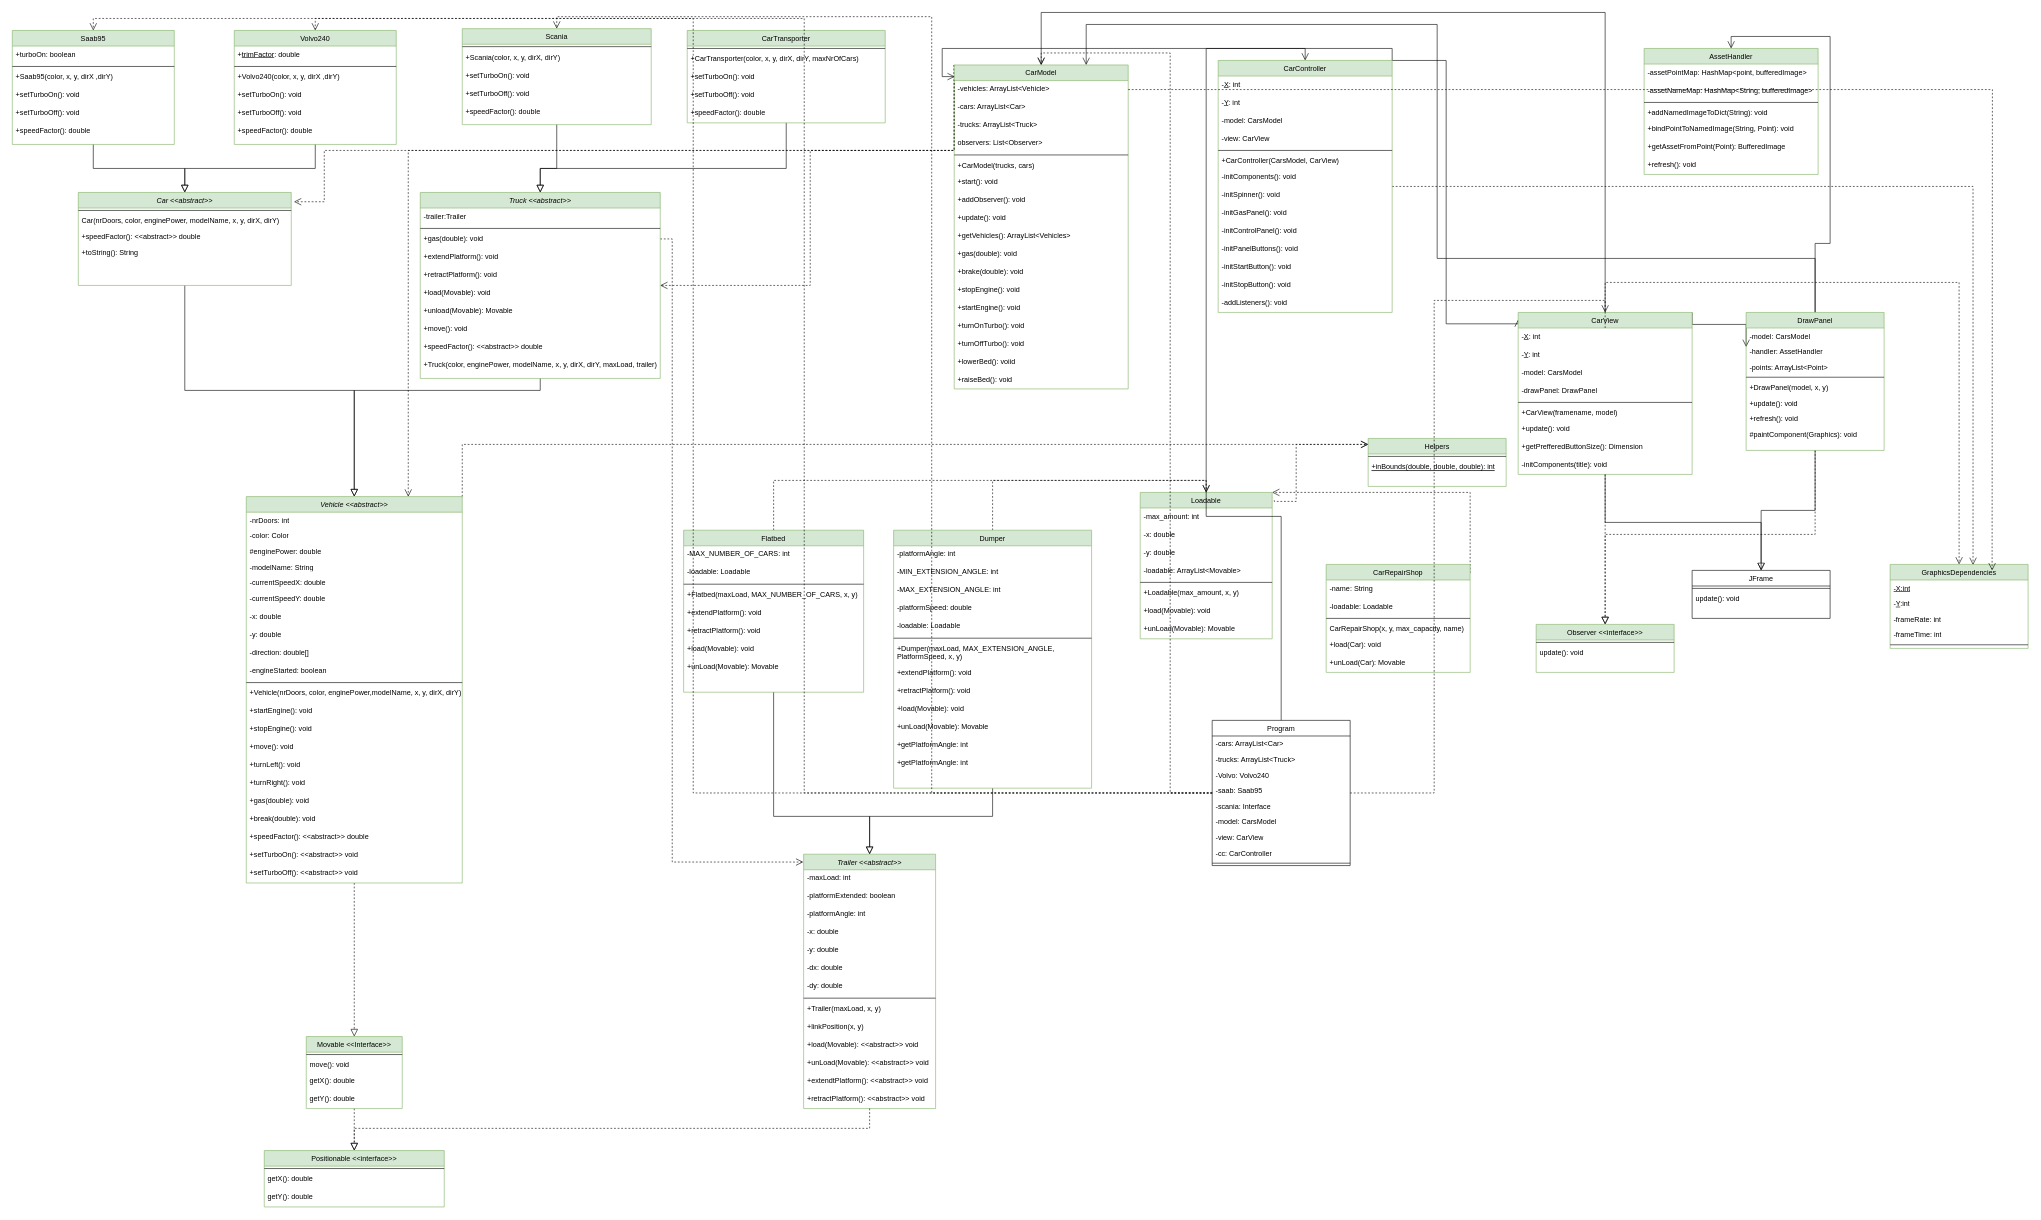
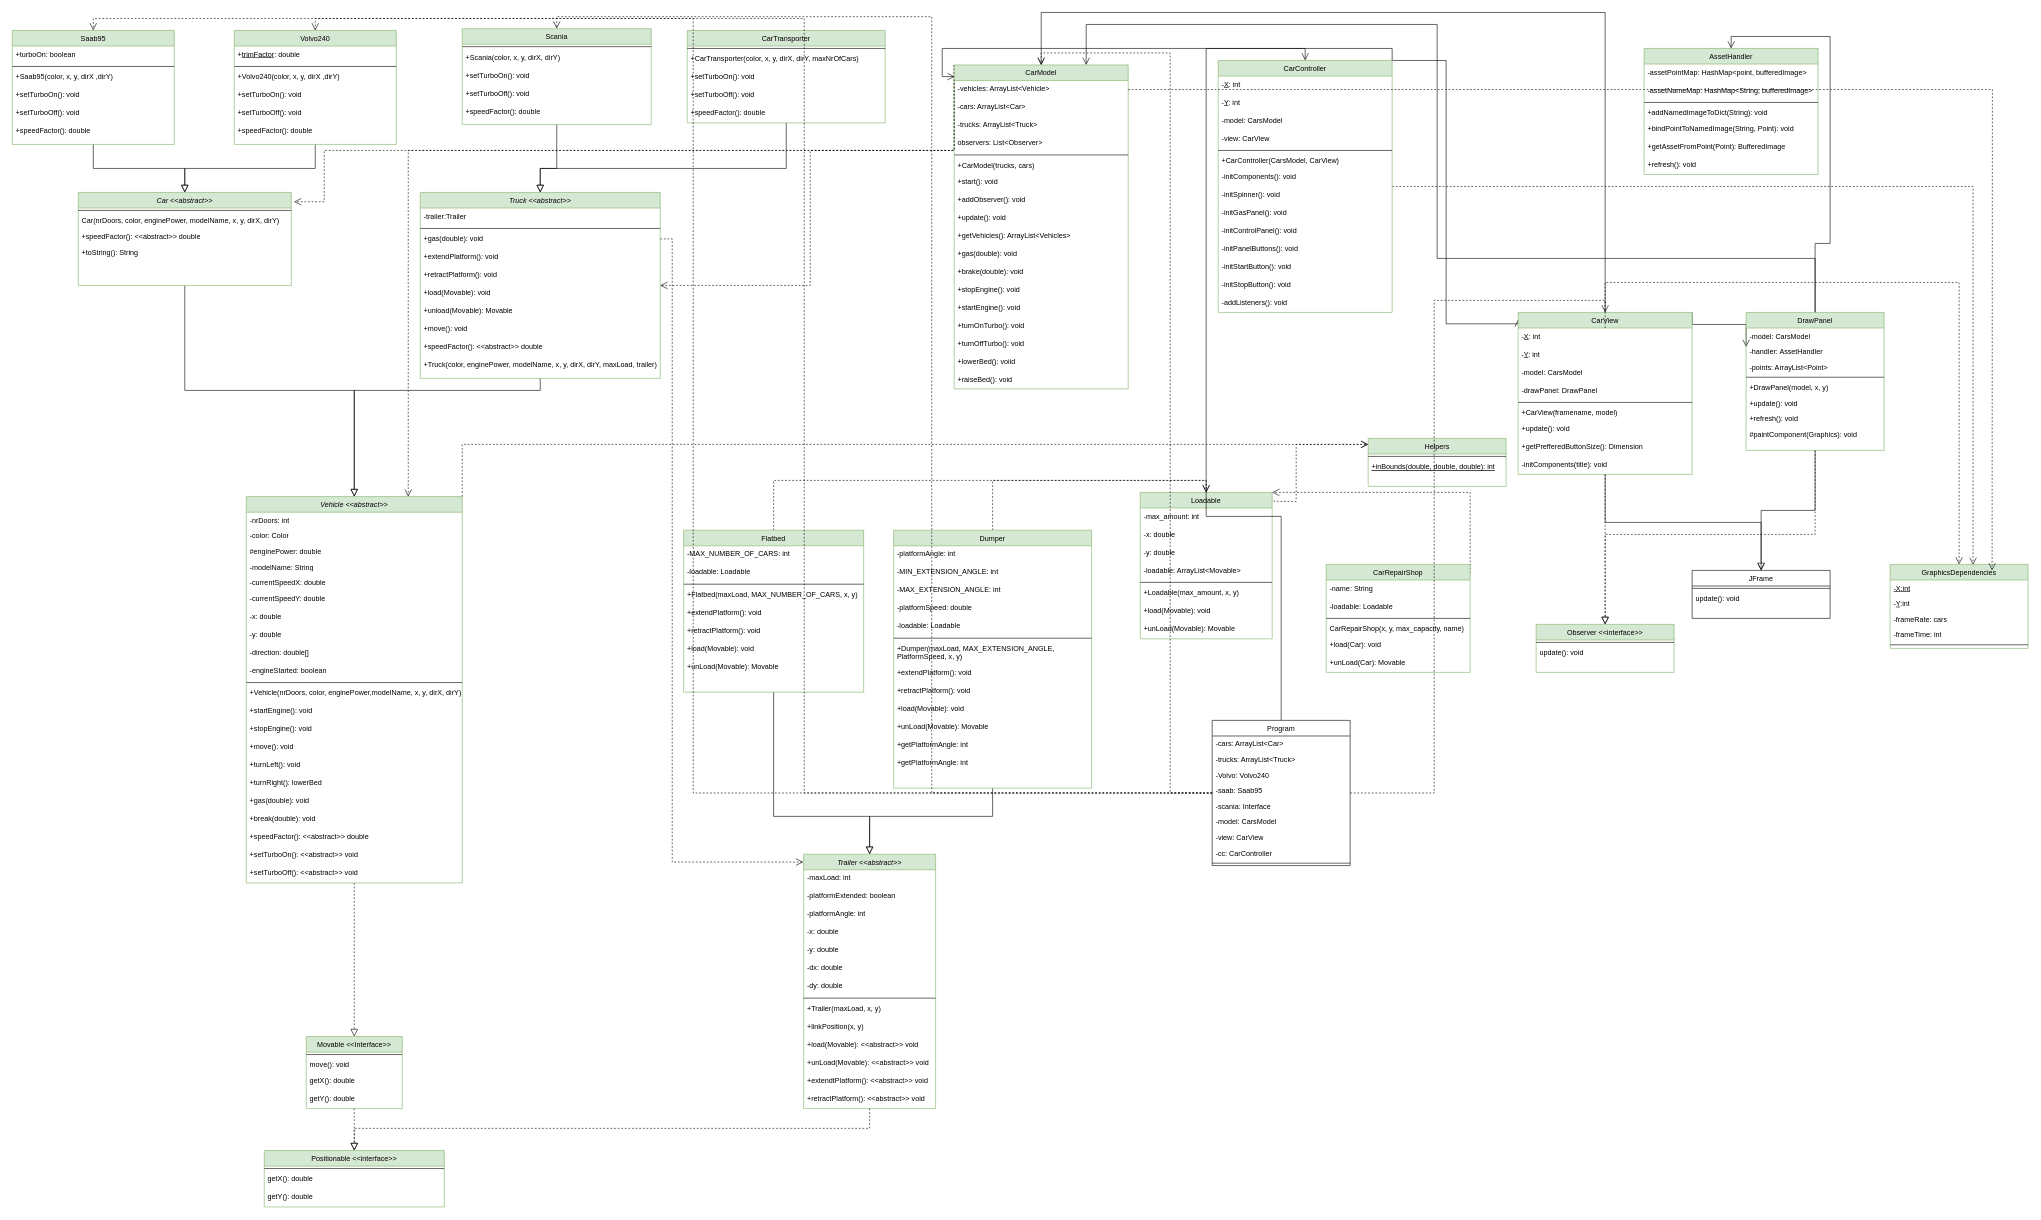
node "-frameRate: int": label "-frameRate: int" -> "-frameRate: cars"
node "+turnRight(): void": label "+turnRight(): void" -> "+turnRight(): lowerBed"
